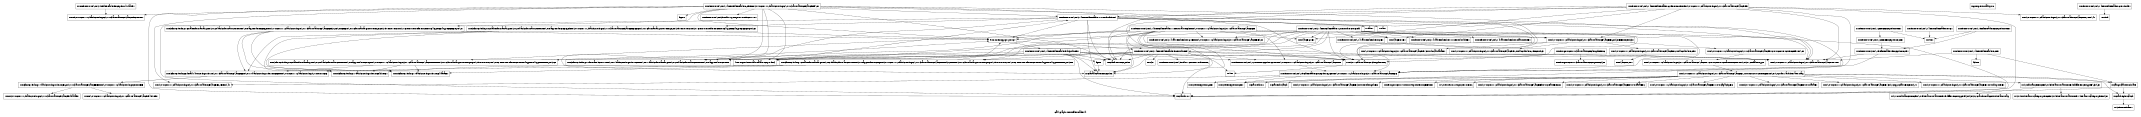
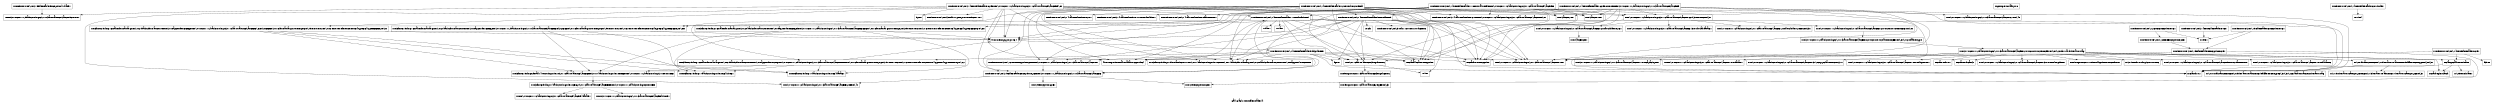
edge "llvm.memcpy.p0.p0.i64" -> "_ZN9LAMMPS_NS14TextFileReader9next_lineEi": reversed
edge "_ZN9__gnu_cxx11char_traitsIcE6lengthEPKc" -> "_ZNSt11char_traitsIcE6lengthEPKc": reversed
edge "fgets" -> "__cxa_allocate_exception": now "_ZN9LAMMPS_NS14TextFileReader12next_dvectorEPdi" -> "__cxa_allocate_exception"
edge "__cxa_begin_catch" -> "_ZSt9terminatev": now "__clang_call_terminate" -> "_ZSt9terminatev"
